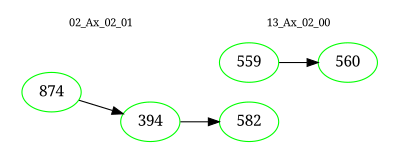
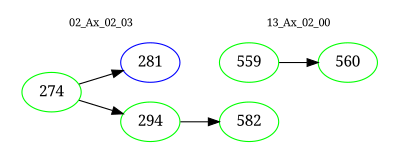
cluster "02_Ax_02_01": label "02_Ax_02_01" -> "02_Ax_02_03"
node "281": added
node "874": label "874" -> "274"
node "394": label "394" -> "294"
